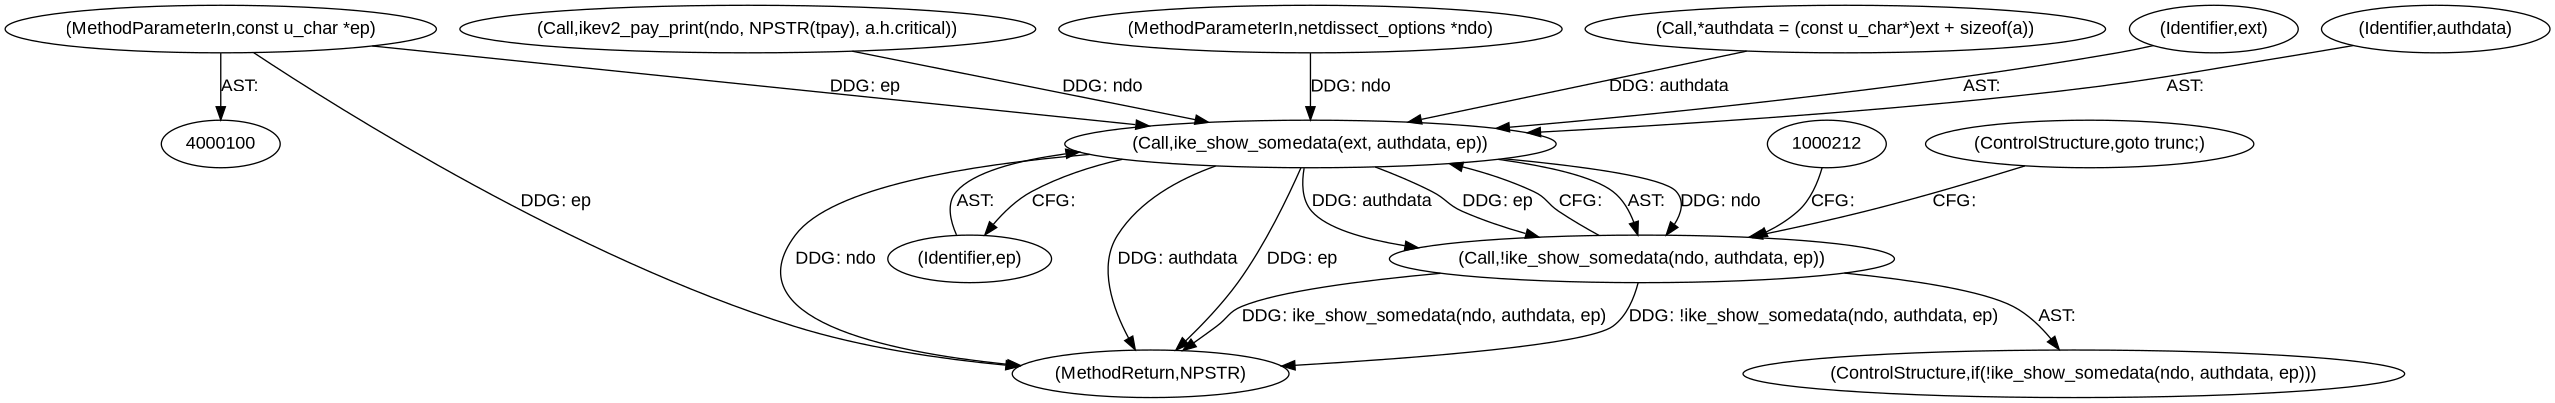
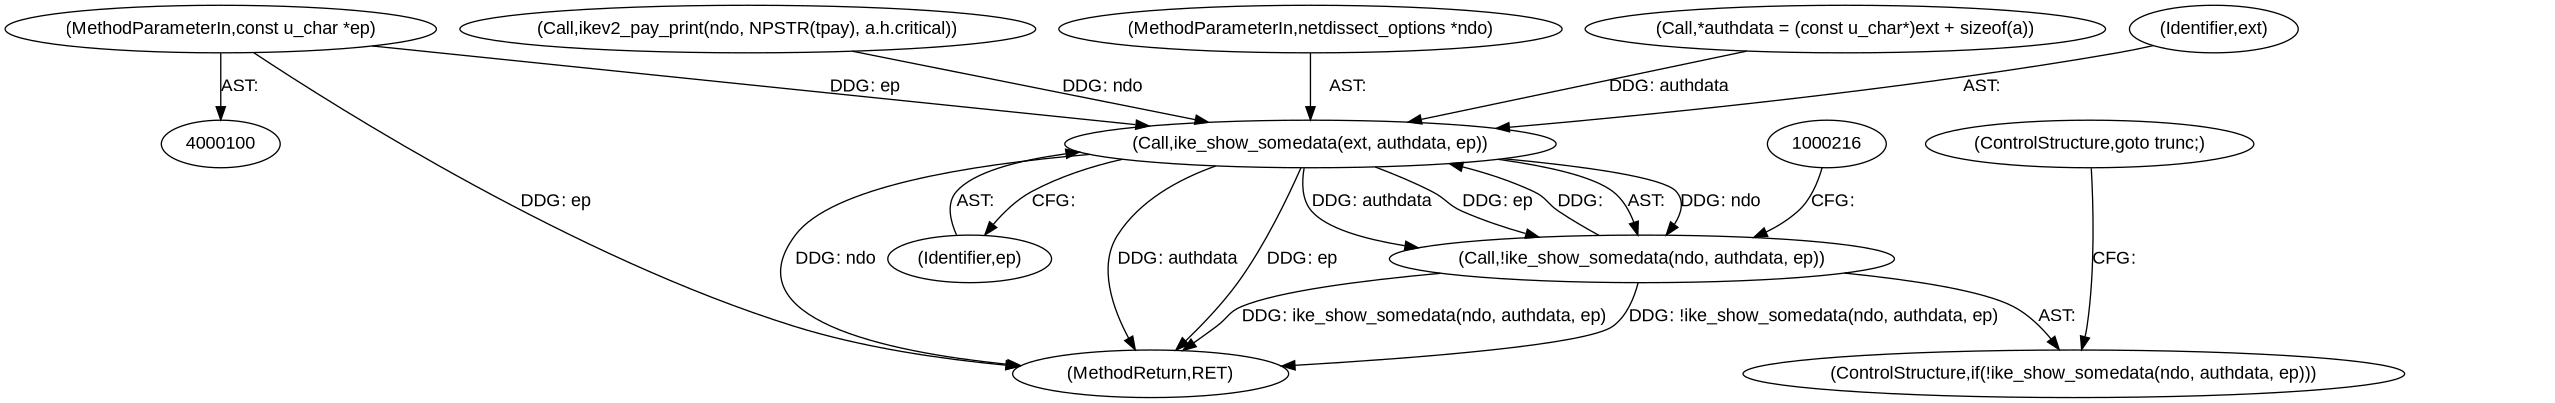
node "(Identifier,authdata)": removed
edge "(MethodParameterIn,netdissect_options *ndo)" -> "(Call,ike_show_somedata(ext, authdata, ep))": label "DDG: ndo" -> "AST: "
node "1000212": label "1000212" -> "1000216"
edge "(Call,!ike_show_somedata(ndo, authdata, ep))" -> "(Call,ike_show_somedata(ext, authdata, ep))": label "CFG: " -> "DDG: "
edge "(ControlStructure,goto trunc;)" -> "(Call,!ike_show_somedata(ndo, authdata, ep))": now "(ControlStructure,goto trunc;)" -> "(ControlStructure,if(!ike_show_somedata(ndo, authdata, ep)))"
node "(MethodReturn,NPSTR)": label "(MethodReturn,NPSTR)" -> "(MethodReturn,RET)"
